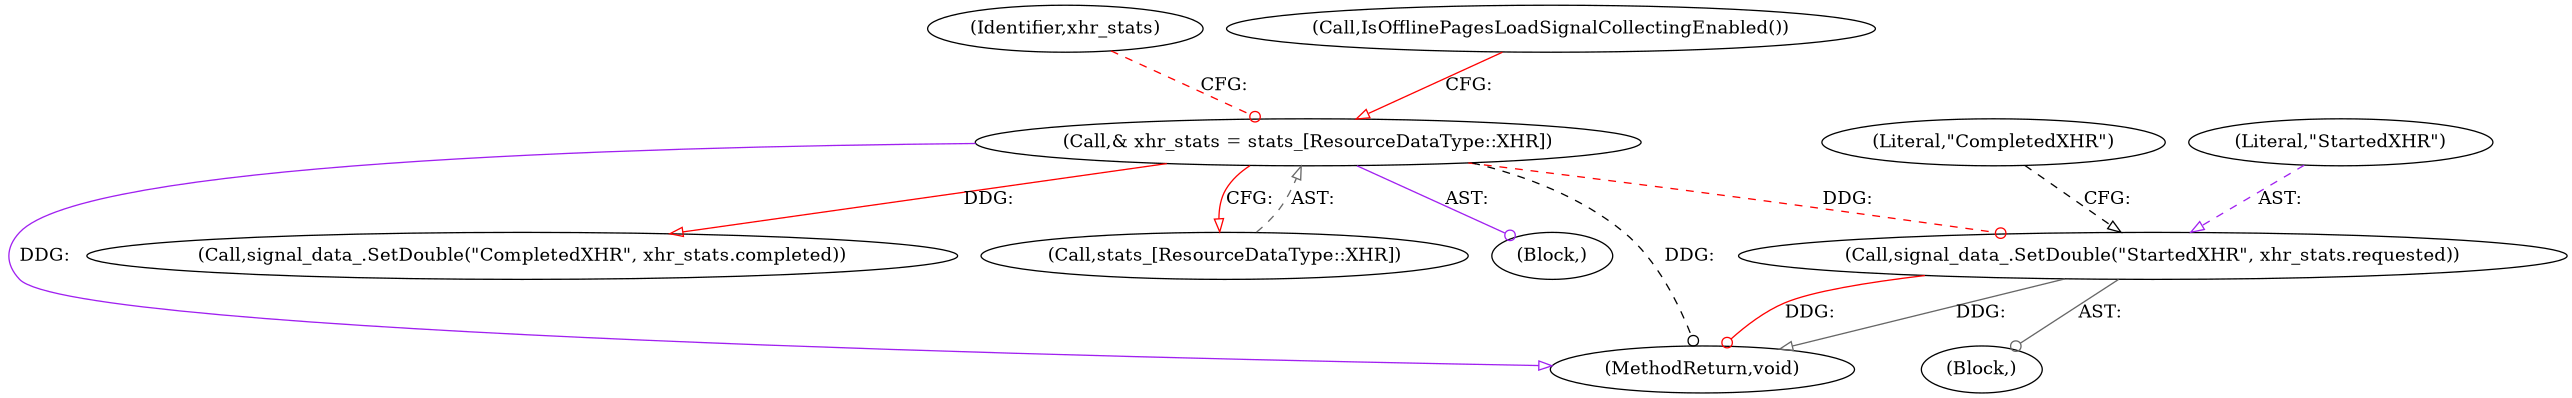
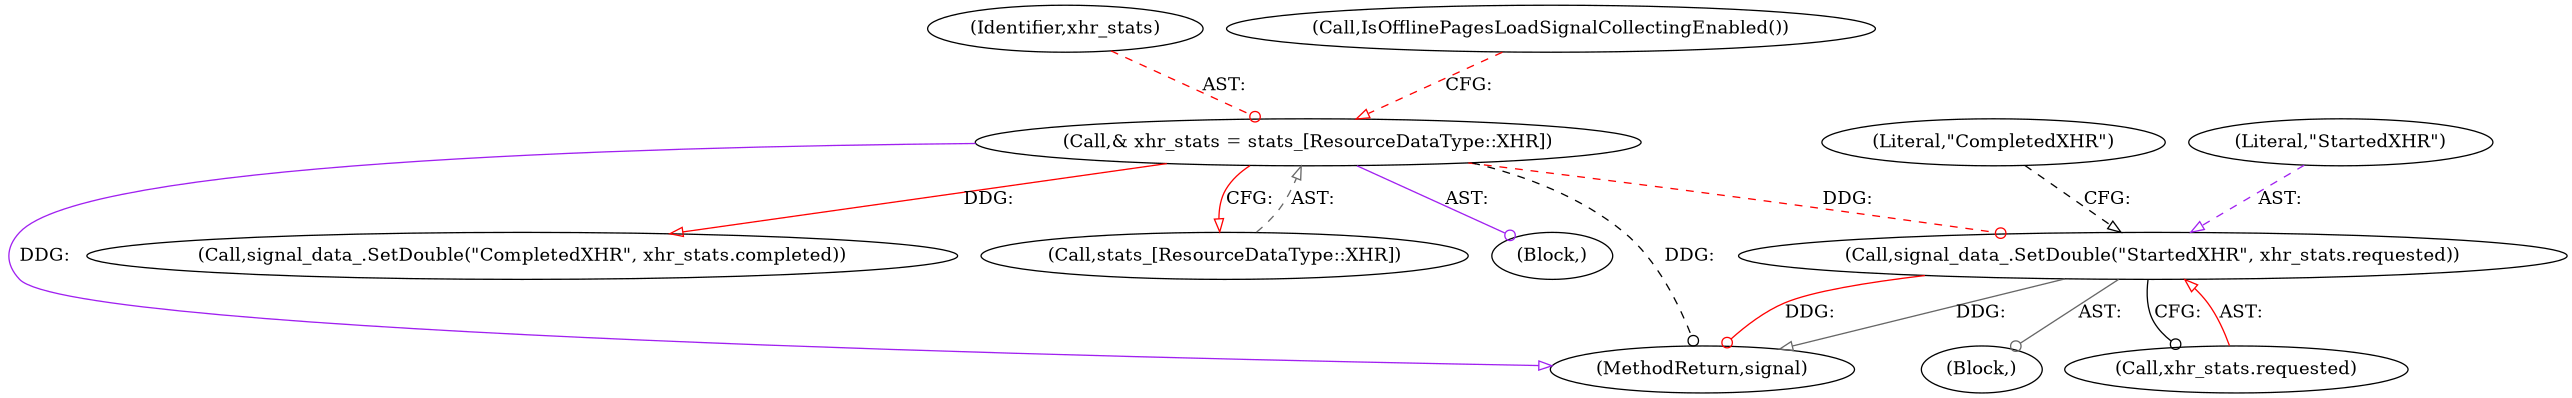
edge "(Call,IsOfflinePagesLoadSignalCollectingEnabled())" -> "(Call,& xhr_stats = stats_[ResourceDataType::XHR])": style solid -> dashed
edge "(Identifier,xhr_stats)" -> "(Call,& xhr_stats = stats_[ResourceDataType::XHR])": label "CFG: " -> "AST: "
node "(MethodReturn,void)": label "(MethodReturn,void)" -> "(MethodReturn,signal)"
node "(Call,xhr_stats.requested)": added
